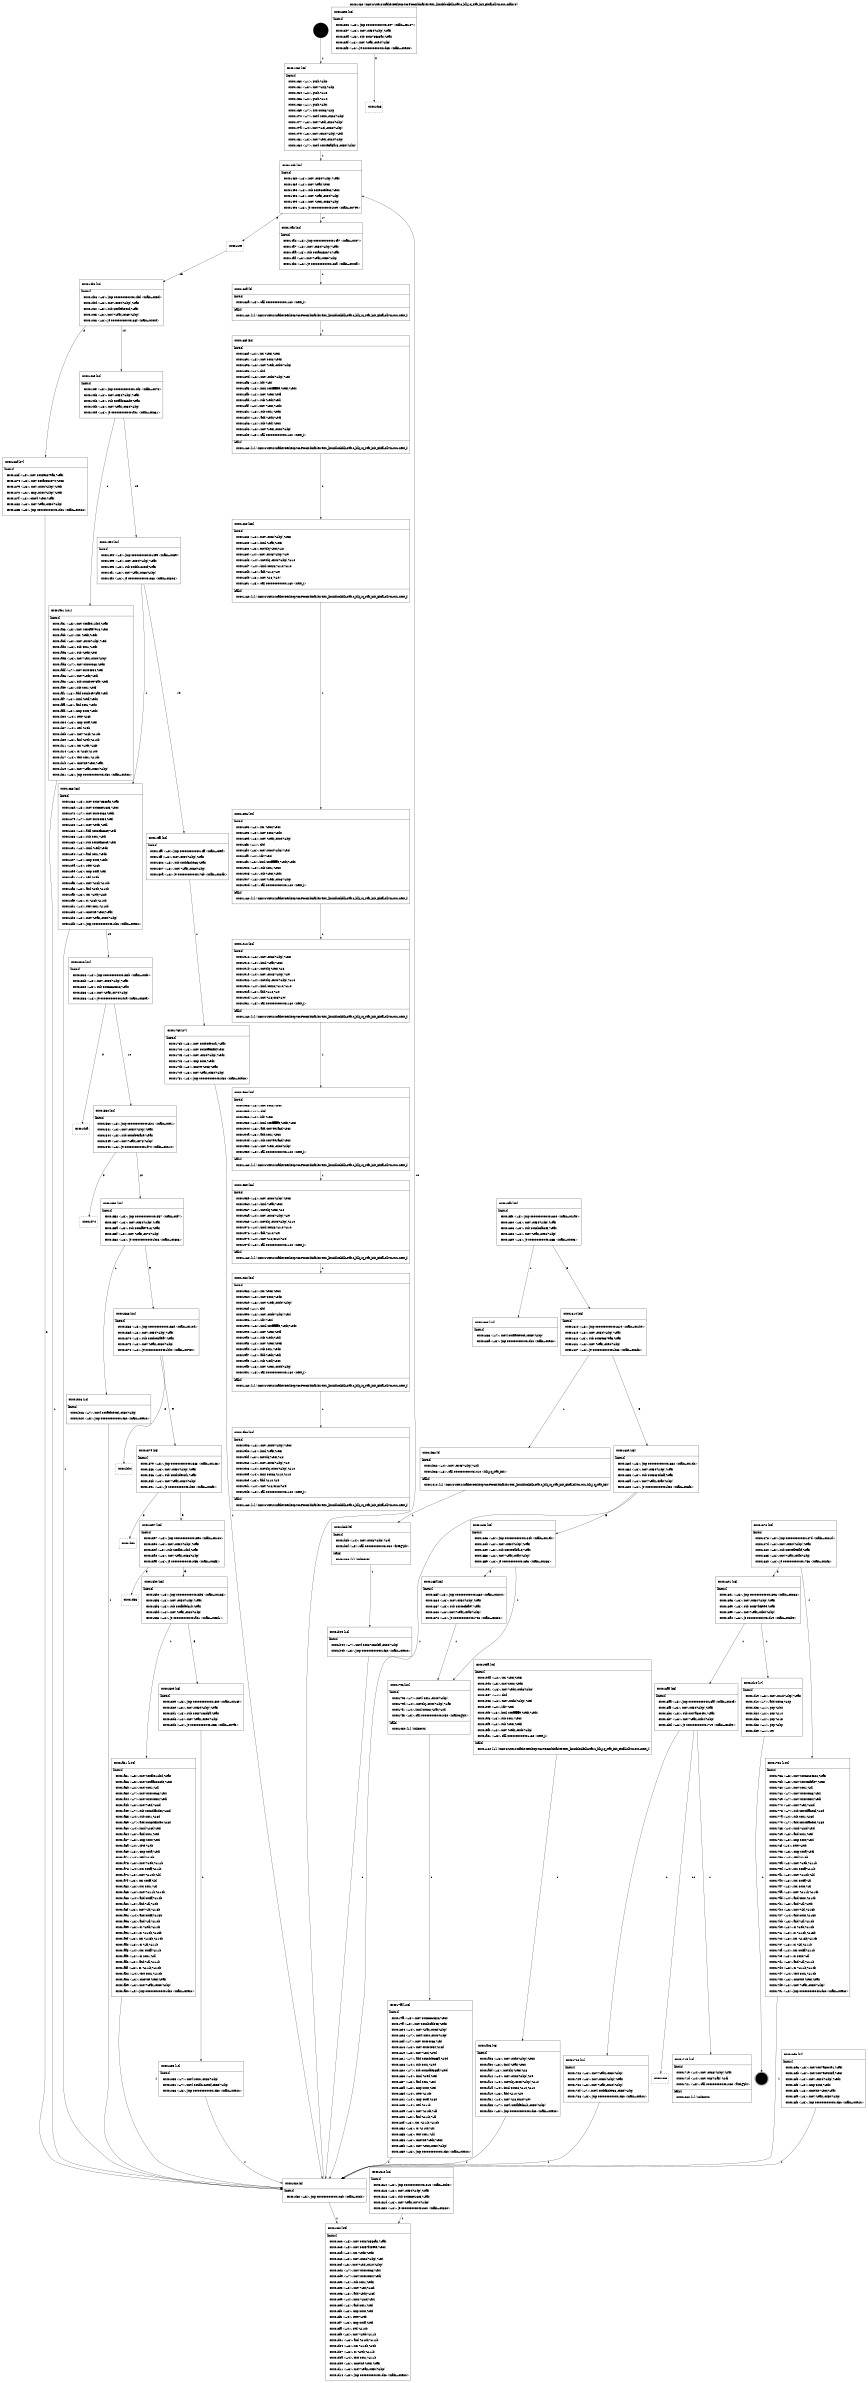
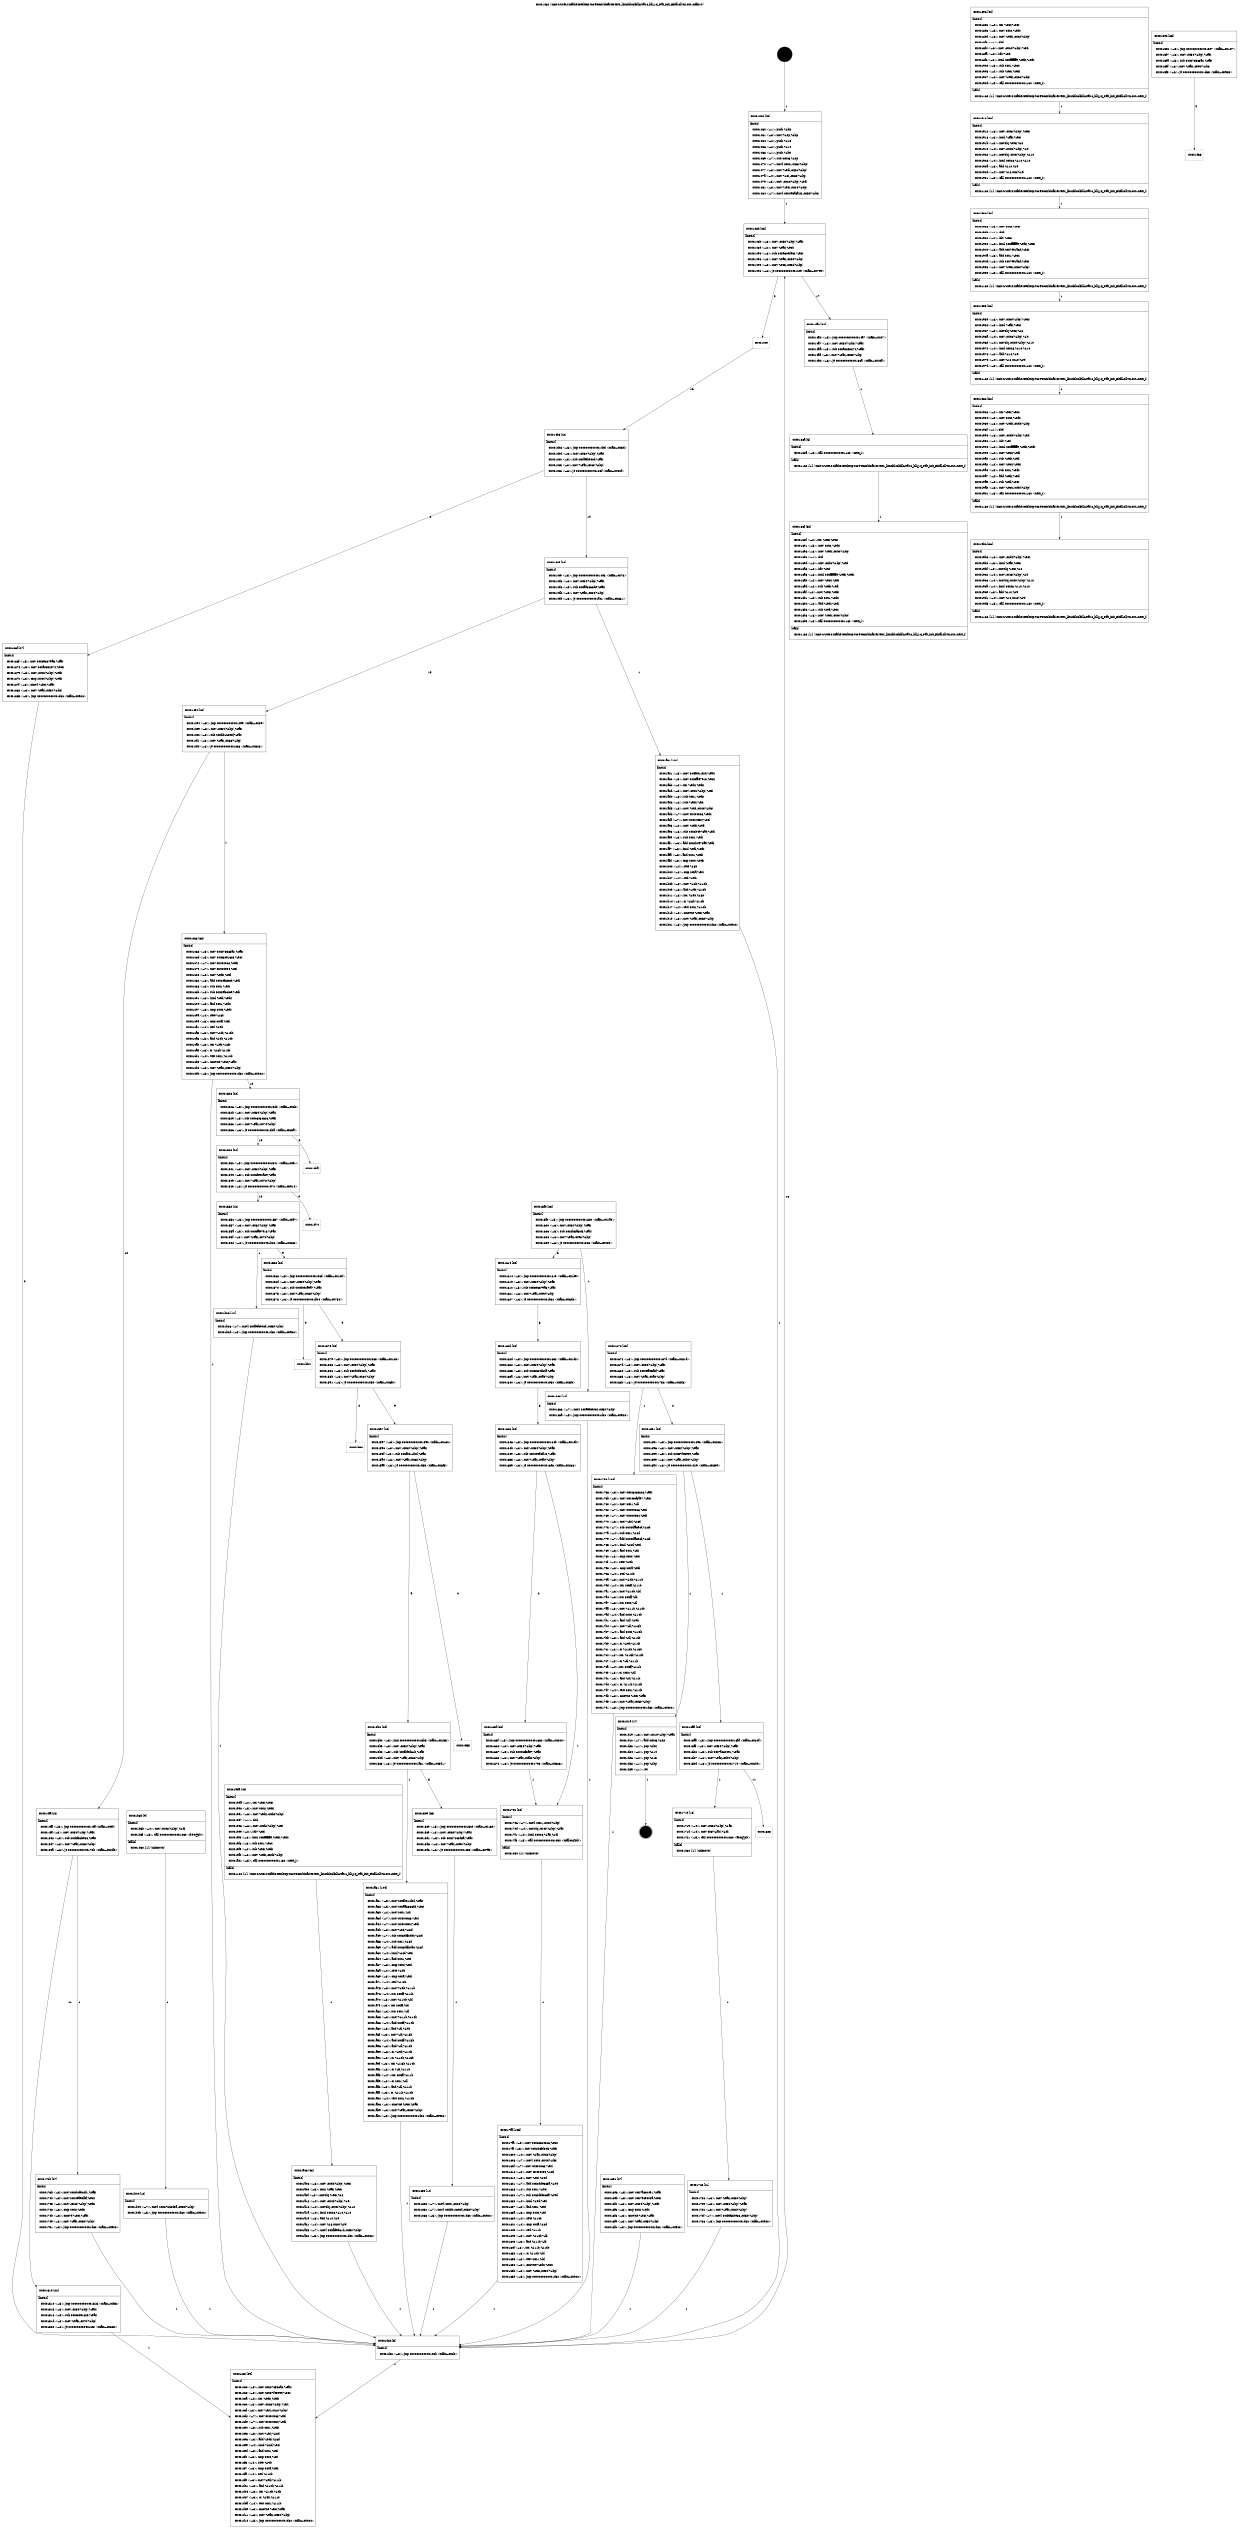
node "0x4018c3 [35]": removed
node "0x401b32 [9]": removed
edge "0x40162d [25]" -> "0x401d8c [5]": now "0x401863 [12]" -> "0x401d8c [5]"
edge "0x4016aa [25]" -> "0x401726 [21]": now "0x401719 [13]" -> "0x401726 [21]"
edge "0x4014fa [22]" -> "0x401510 [22]": added, label "11"
